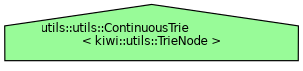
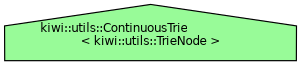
node "utils::utils::ContinuousTrie < kiwi::utils::TrieNode >": label "utils::utils::ContinuousTrie < kiwi::utils::TrieNode >" -> "kiwi::utils::ContinuousTrie < kiwi::utils::TrieNode >"
